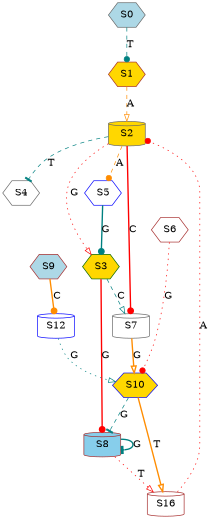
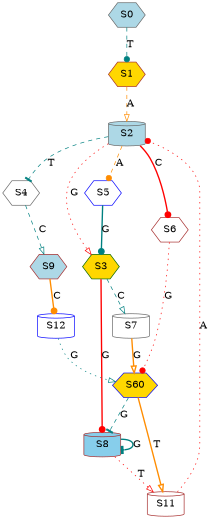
node "S2": fillcolor gold -> lightblue
edge "S4" -> "S9": added, label "C"
edge "S2" -> "S7": now "S2" -> "S6"
node "S10": label "S10" -> "S60"
node "S16": label "S16" -> "S11"
